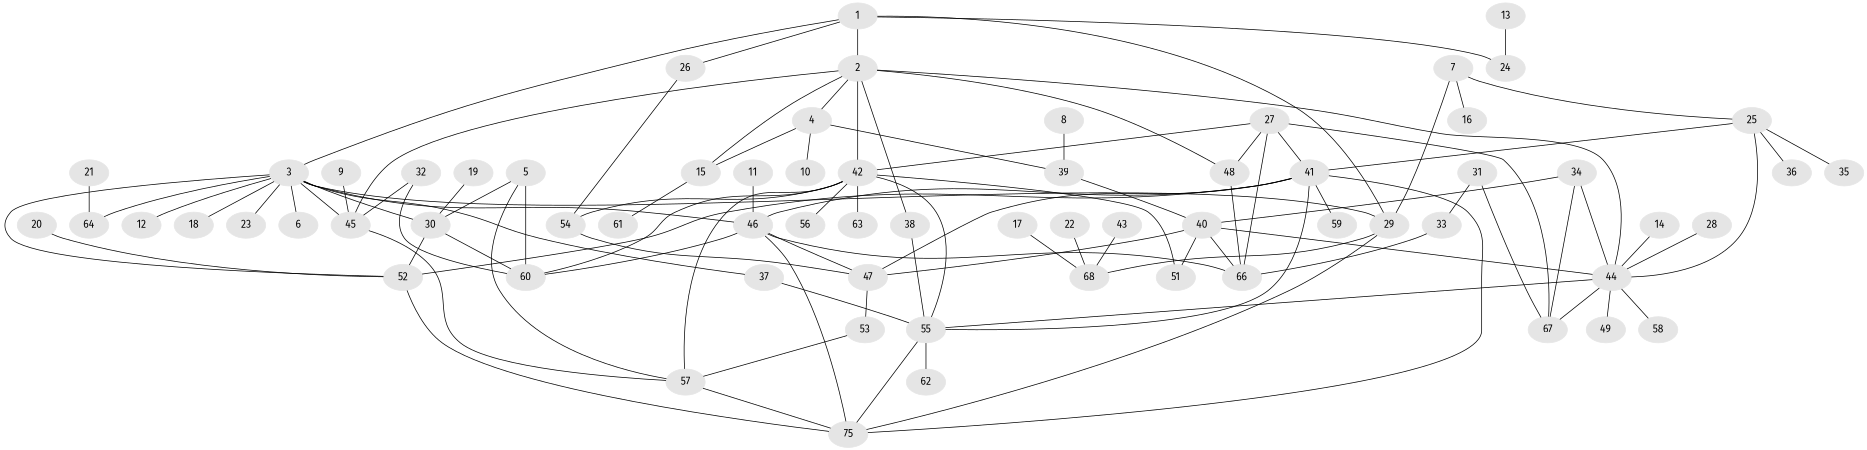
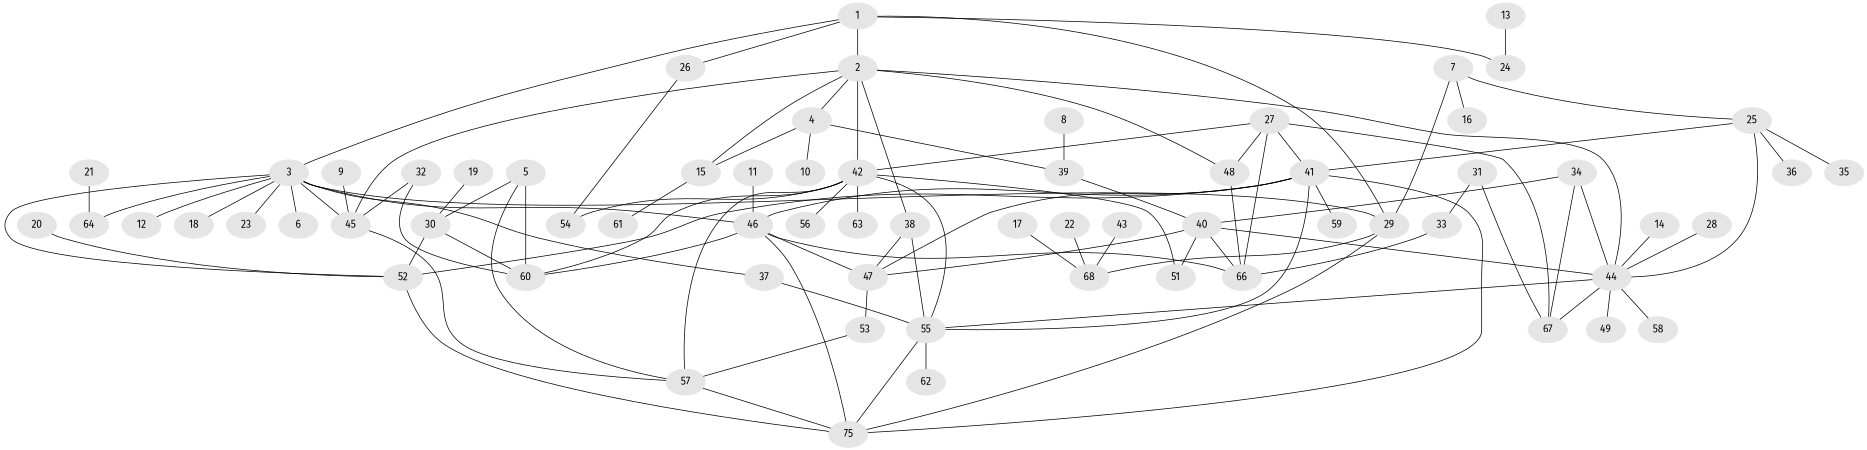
edge "3" -- "30": removed
edge "54" -- "47": now "38" -- "47"
